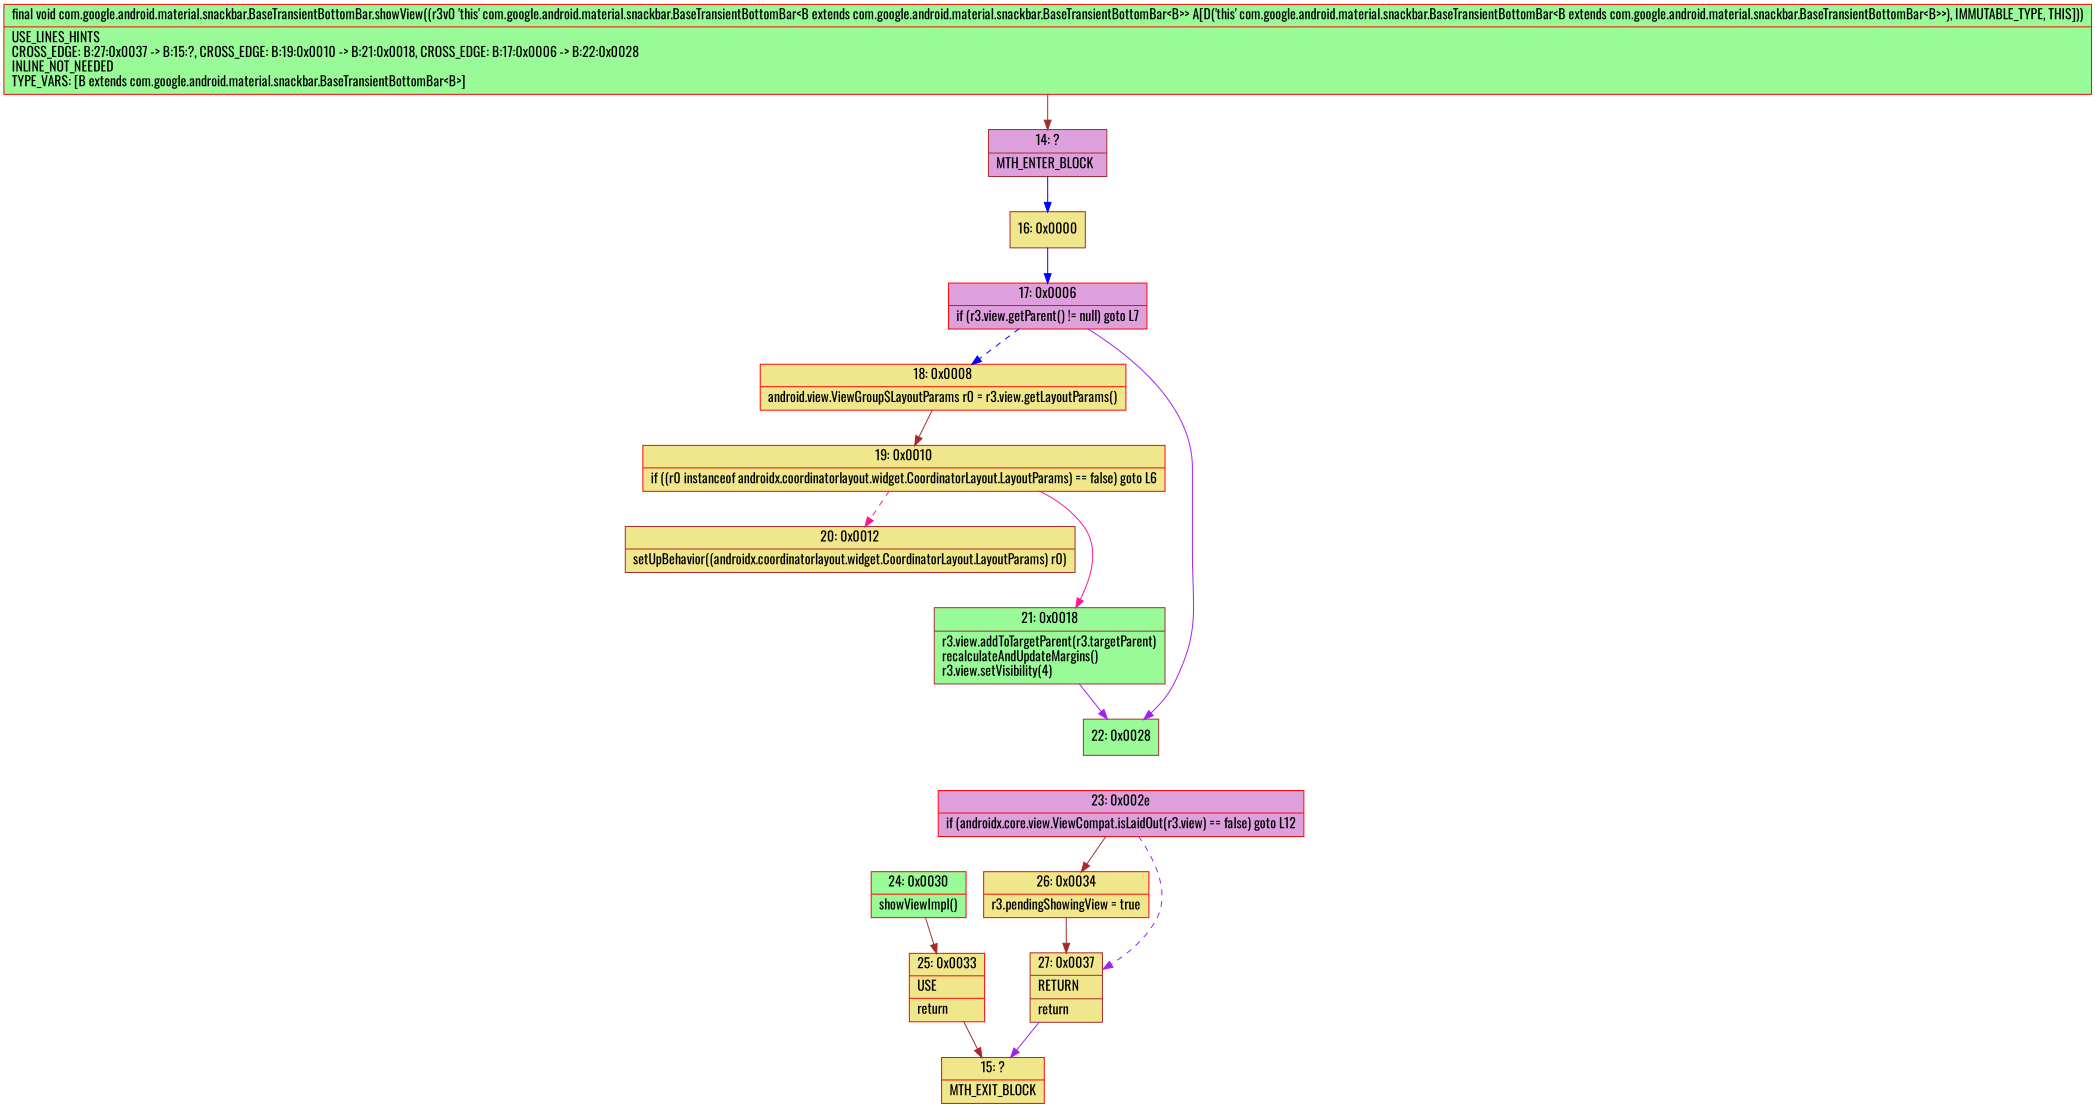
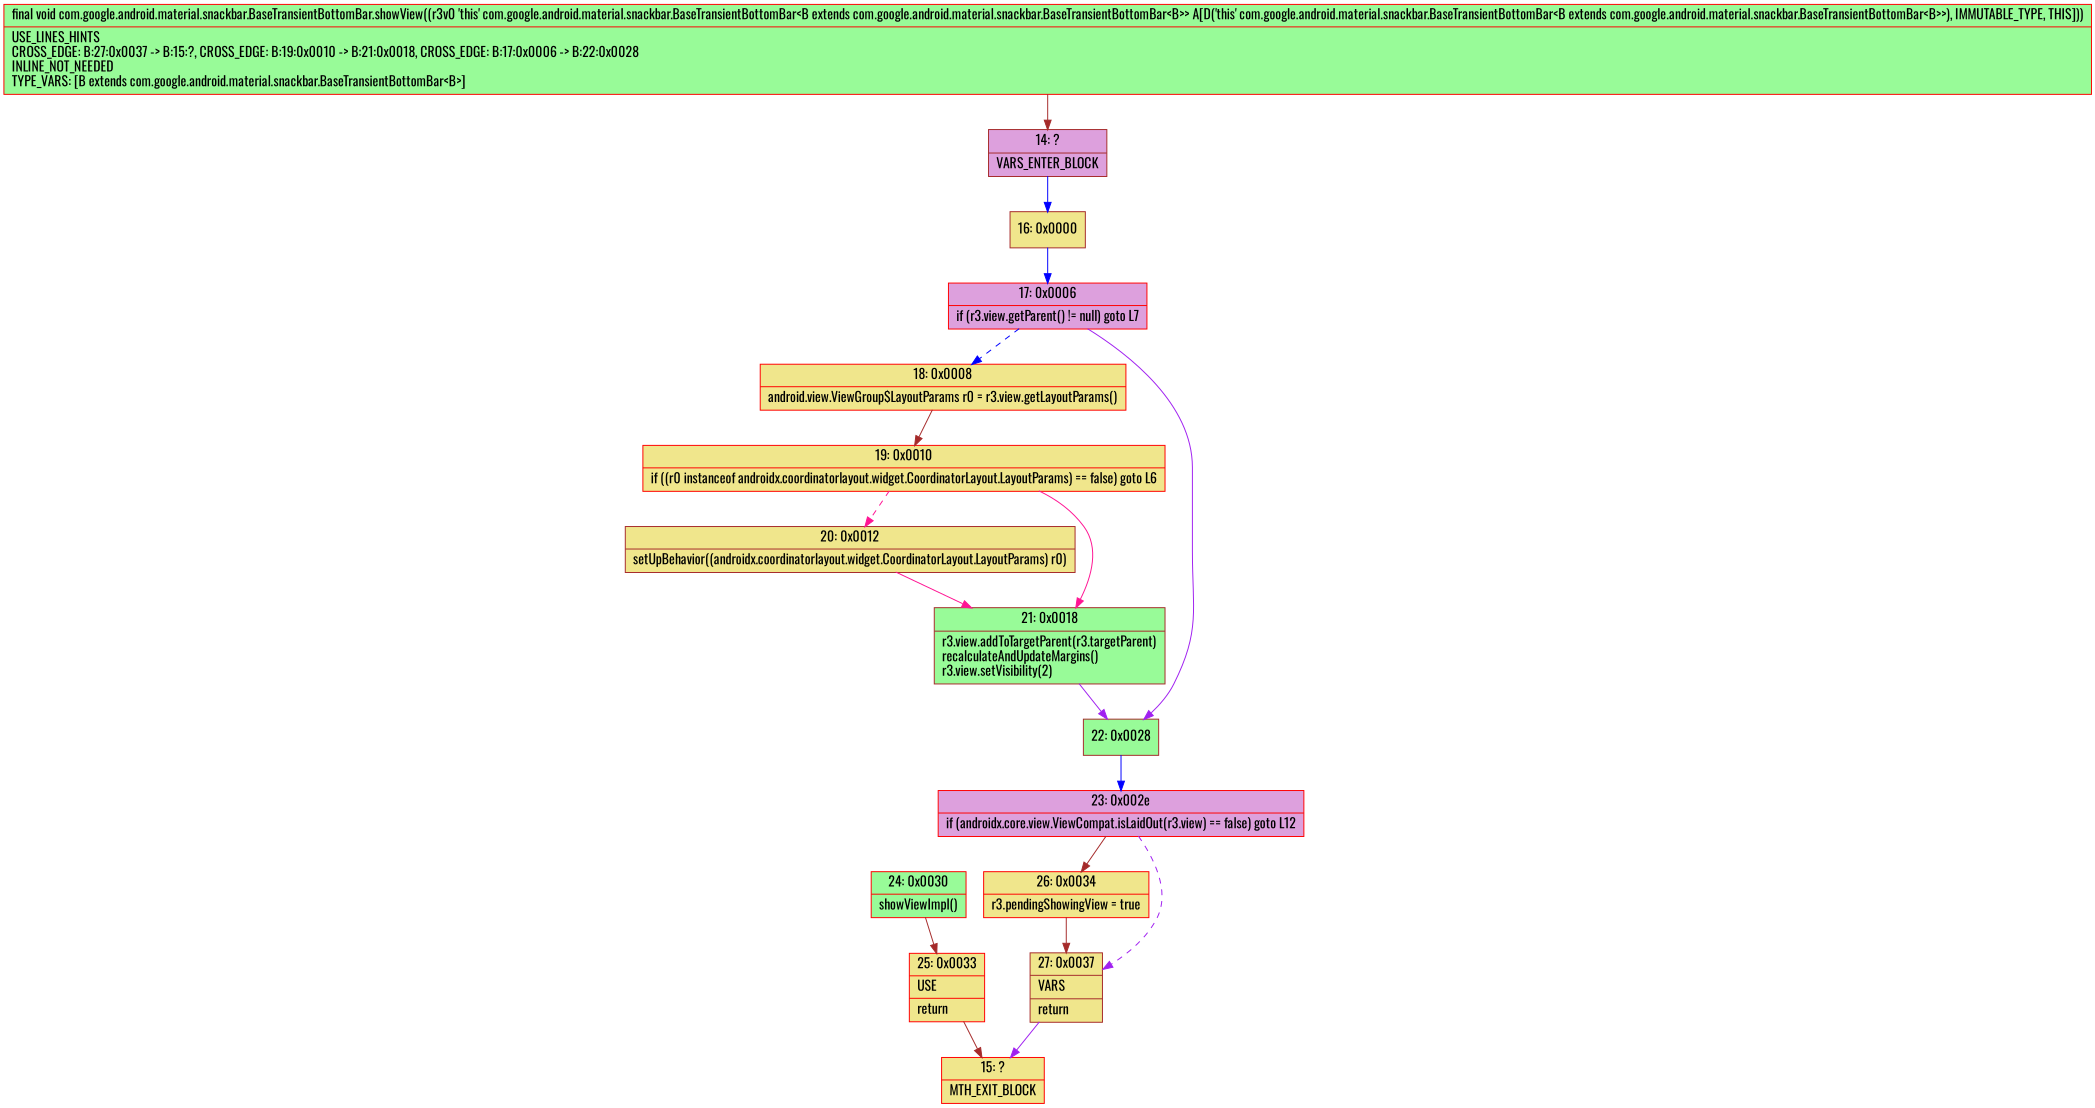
node "14: ?": text "MTH_ENTER_BLOCK" -> "VARS_ENTER_BLOCK"
edge "20: 0x0012" -> "21: 0x0018": added
node "21: 0x0018": text "r3.view.setVisibility(4)" -> "r3.view.setVisibility(2)"
edge "22: 0x0028" -> "23: 0x002e": added
node "27: 0x0037": text "RETURN" -> "VARS"
